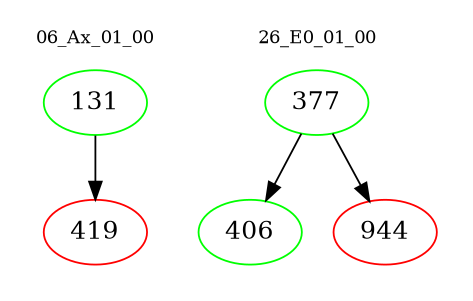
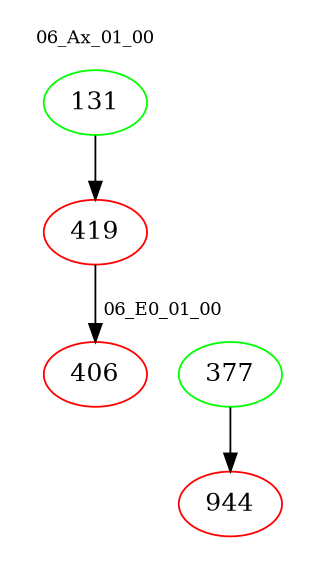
cluster "26_E0_01_00": label "26_E0_01_00" -> "06_E0_01_00"
edge "377" -> "406": now "419" -> "406"
node "406": color green -> red
